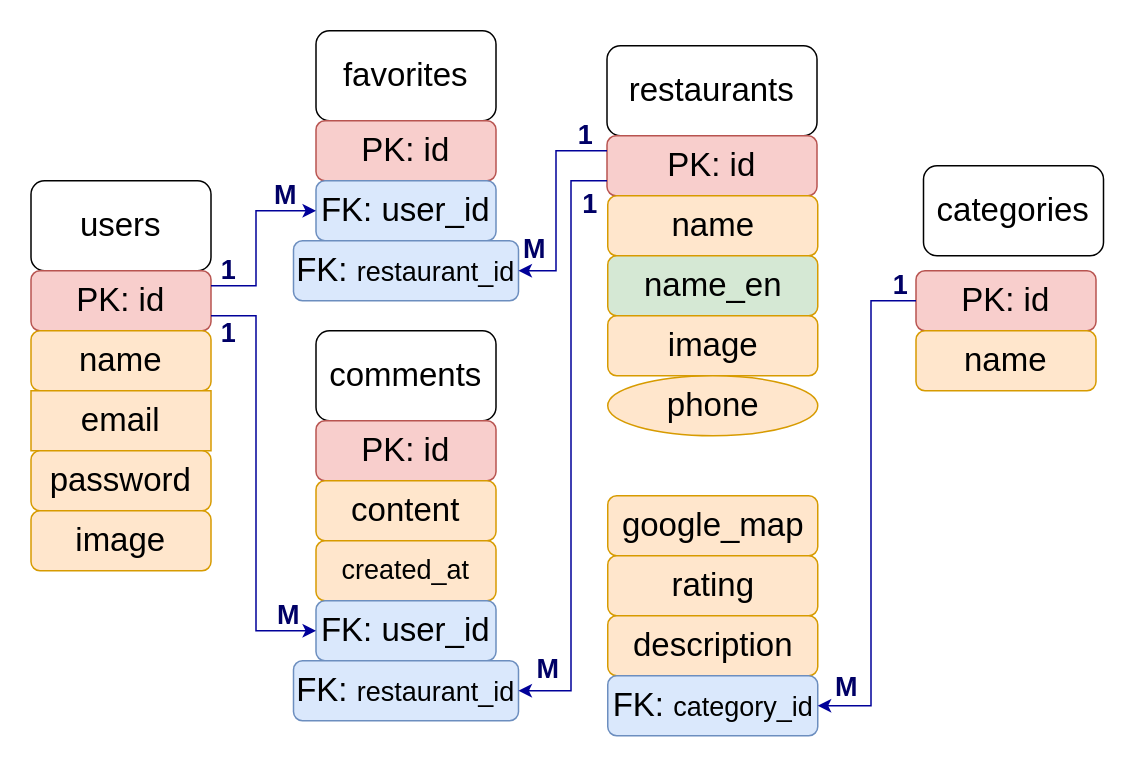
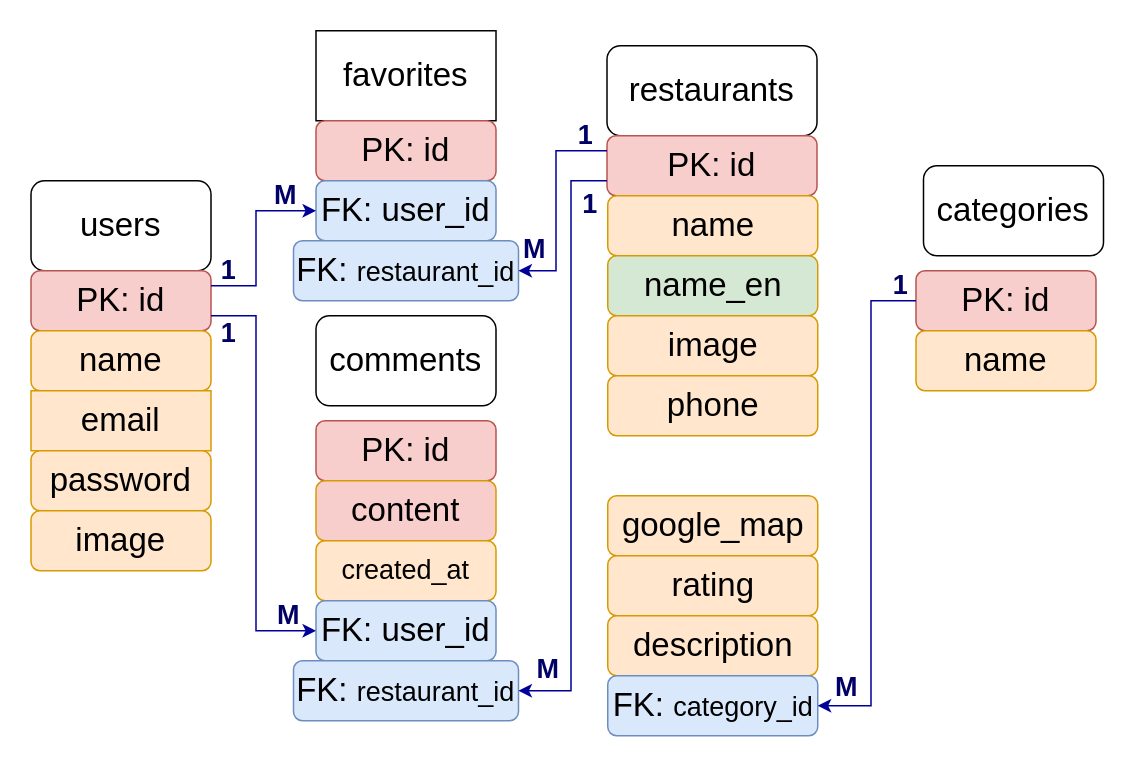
node "favorites": shape rounded rectangle -> rectangle
node "comments": moved (406, 376) -> (406, 361)
node "phone": shape ellipse -> rounded rectangle
node "content": fillcolor #ffe6cc -> #f8cecc
